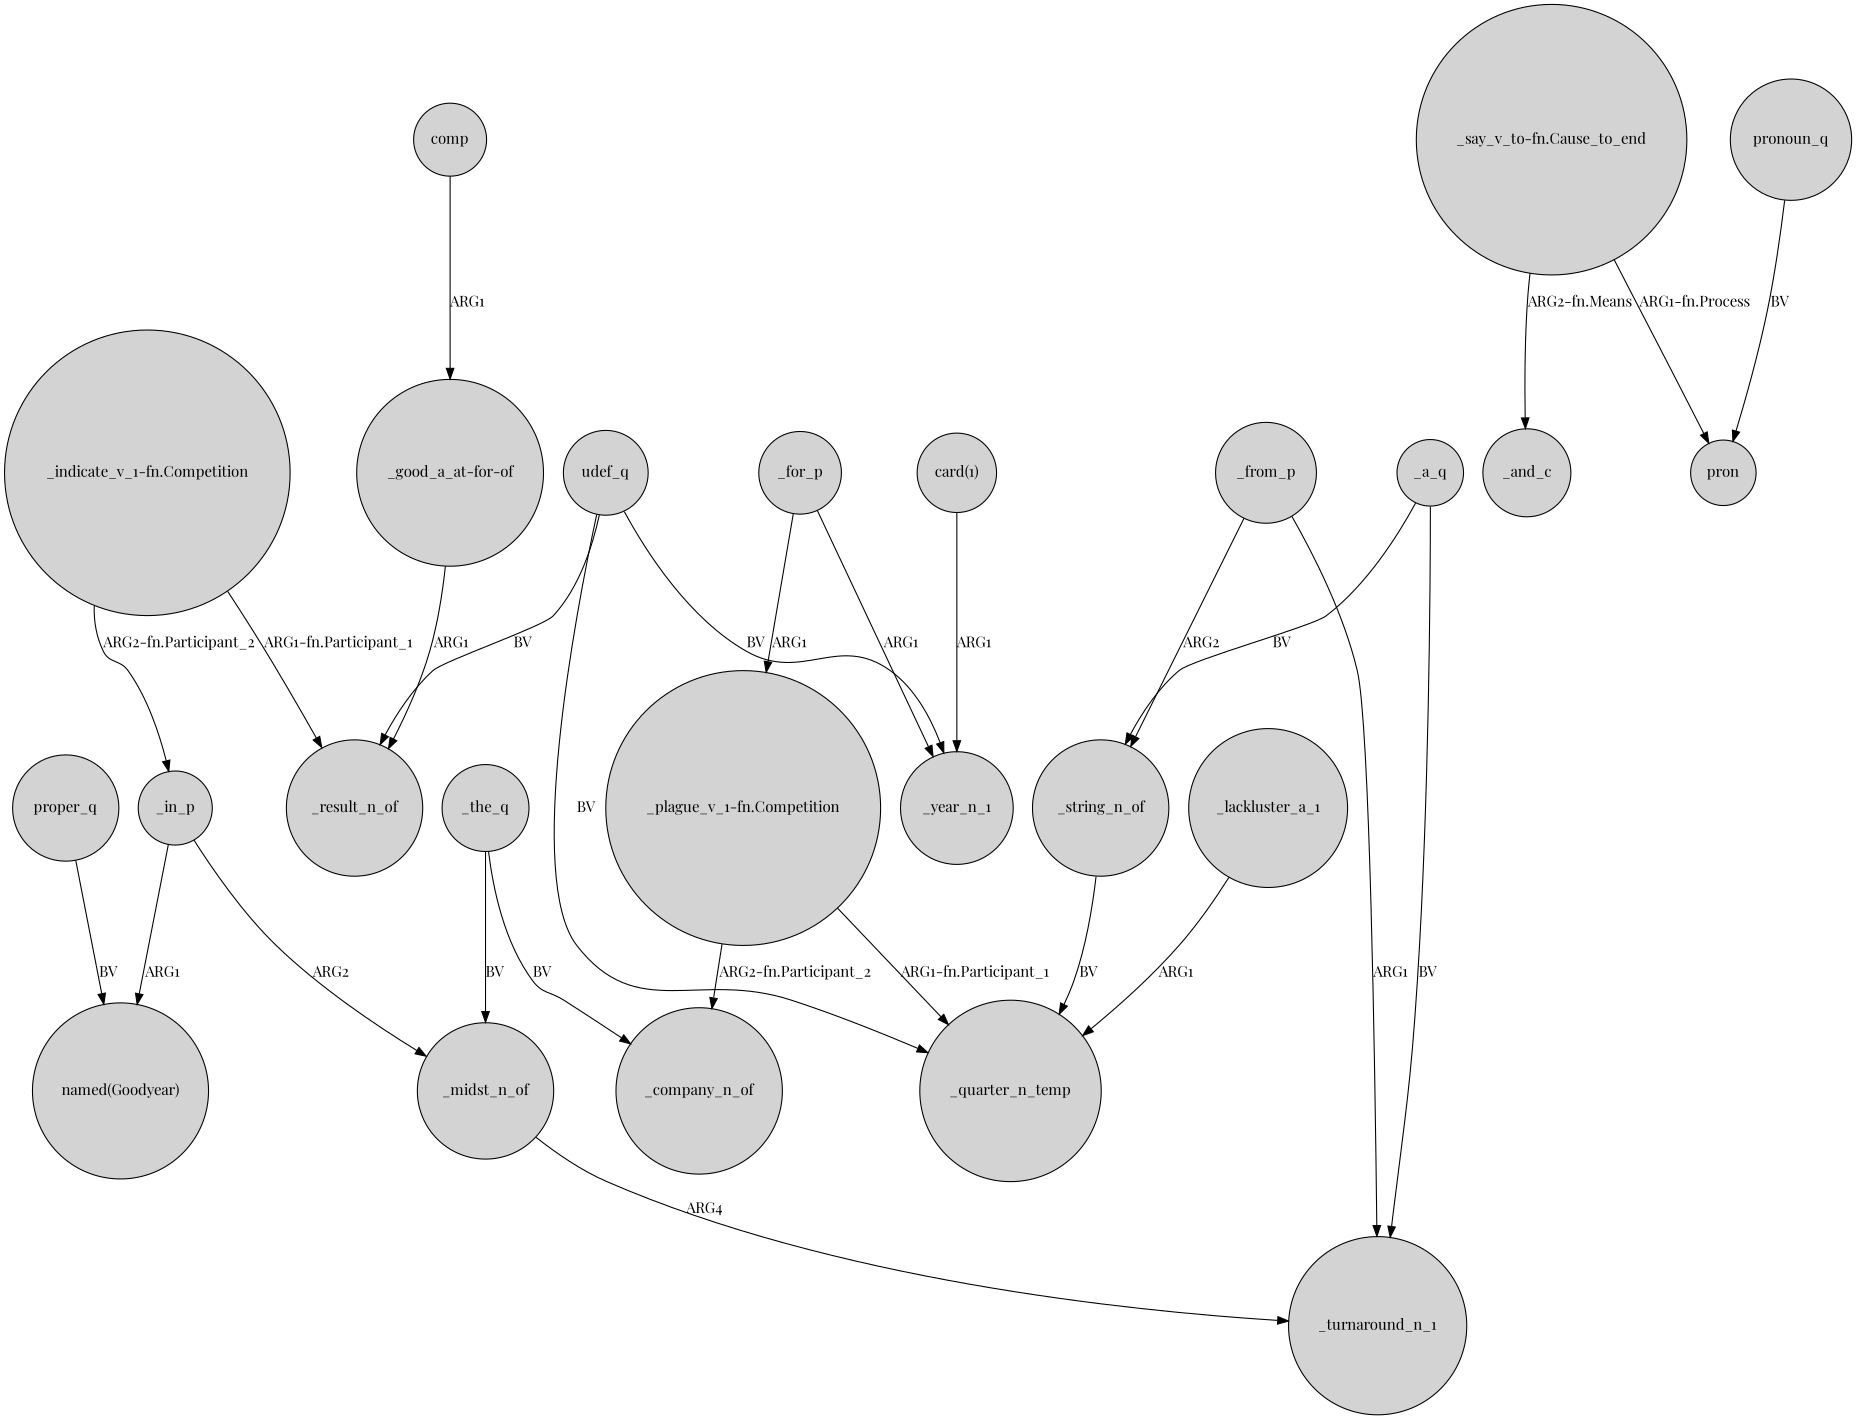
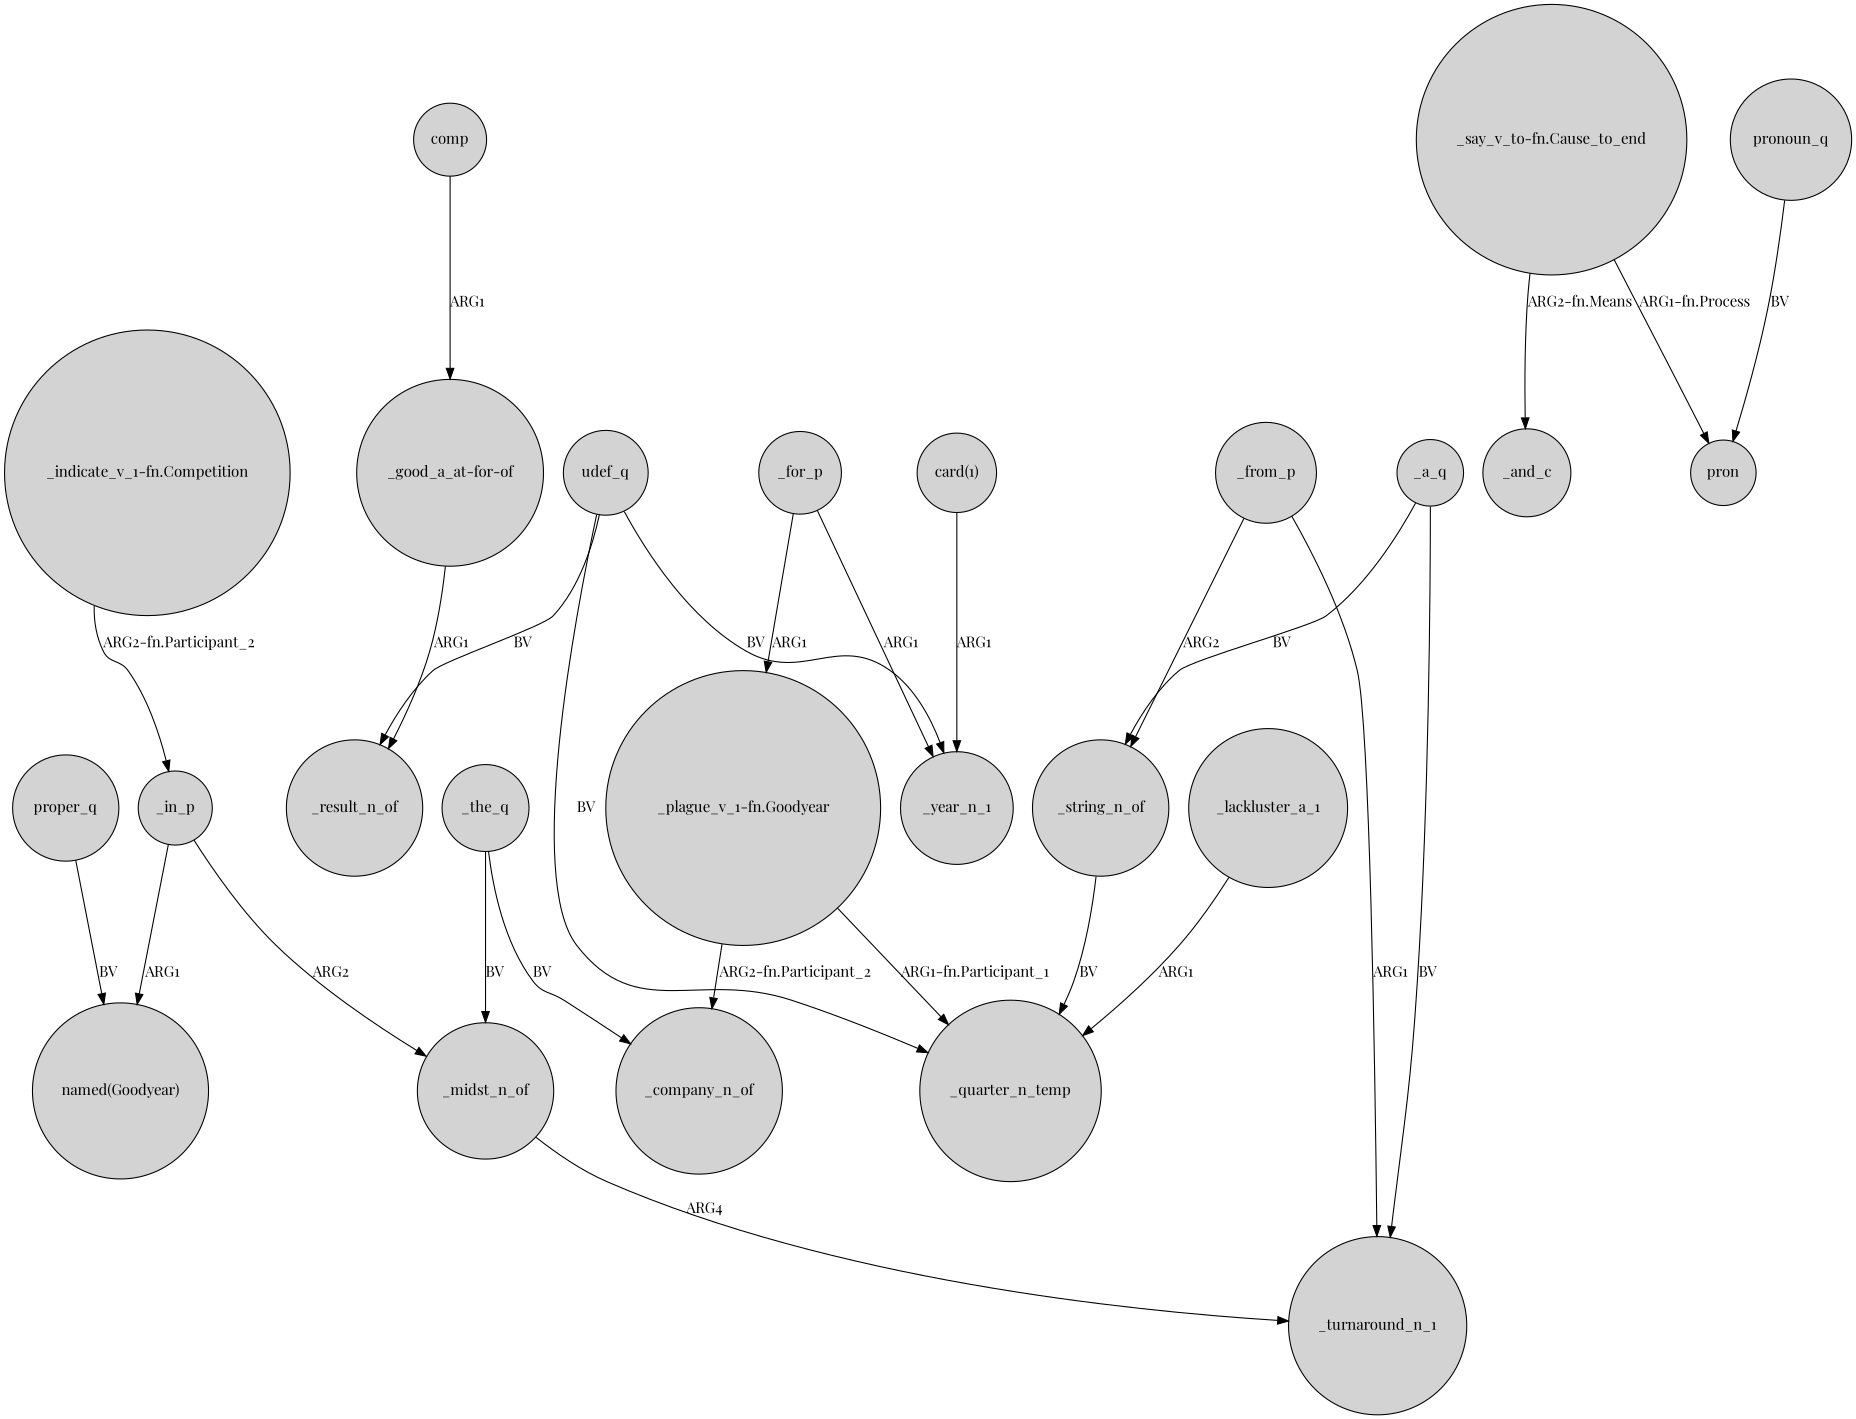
edge "_indicate_v_1-fn.Competition" -> "_result_n_of": removed, label "ARG1-fn.Participant_1"
node "_plague_v_1-fn.Competition": label "_plague_v_1-fn.Competition" -> "_plague_v_1-fn.Goodyear"
